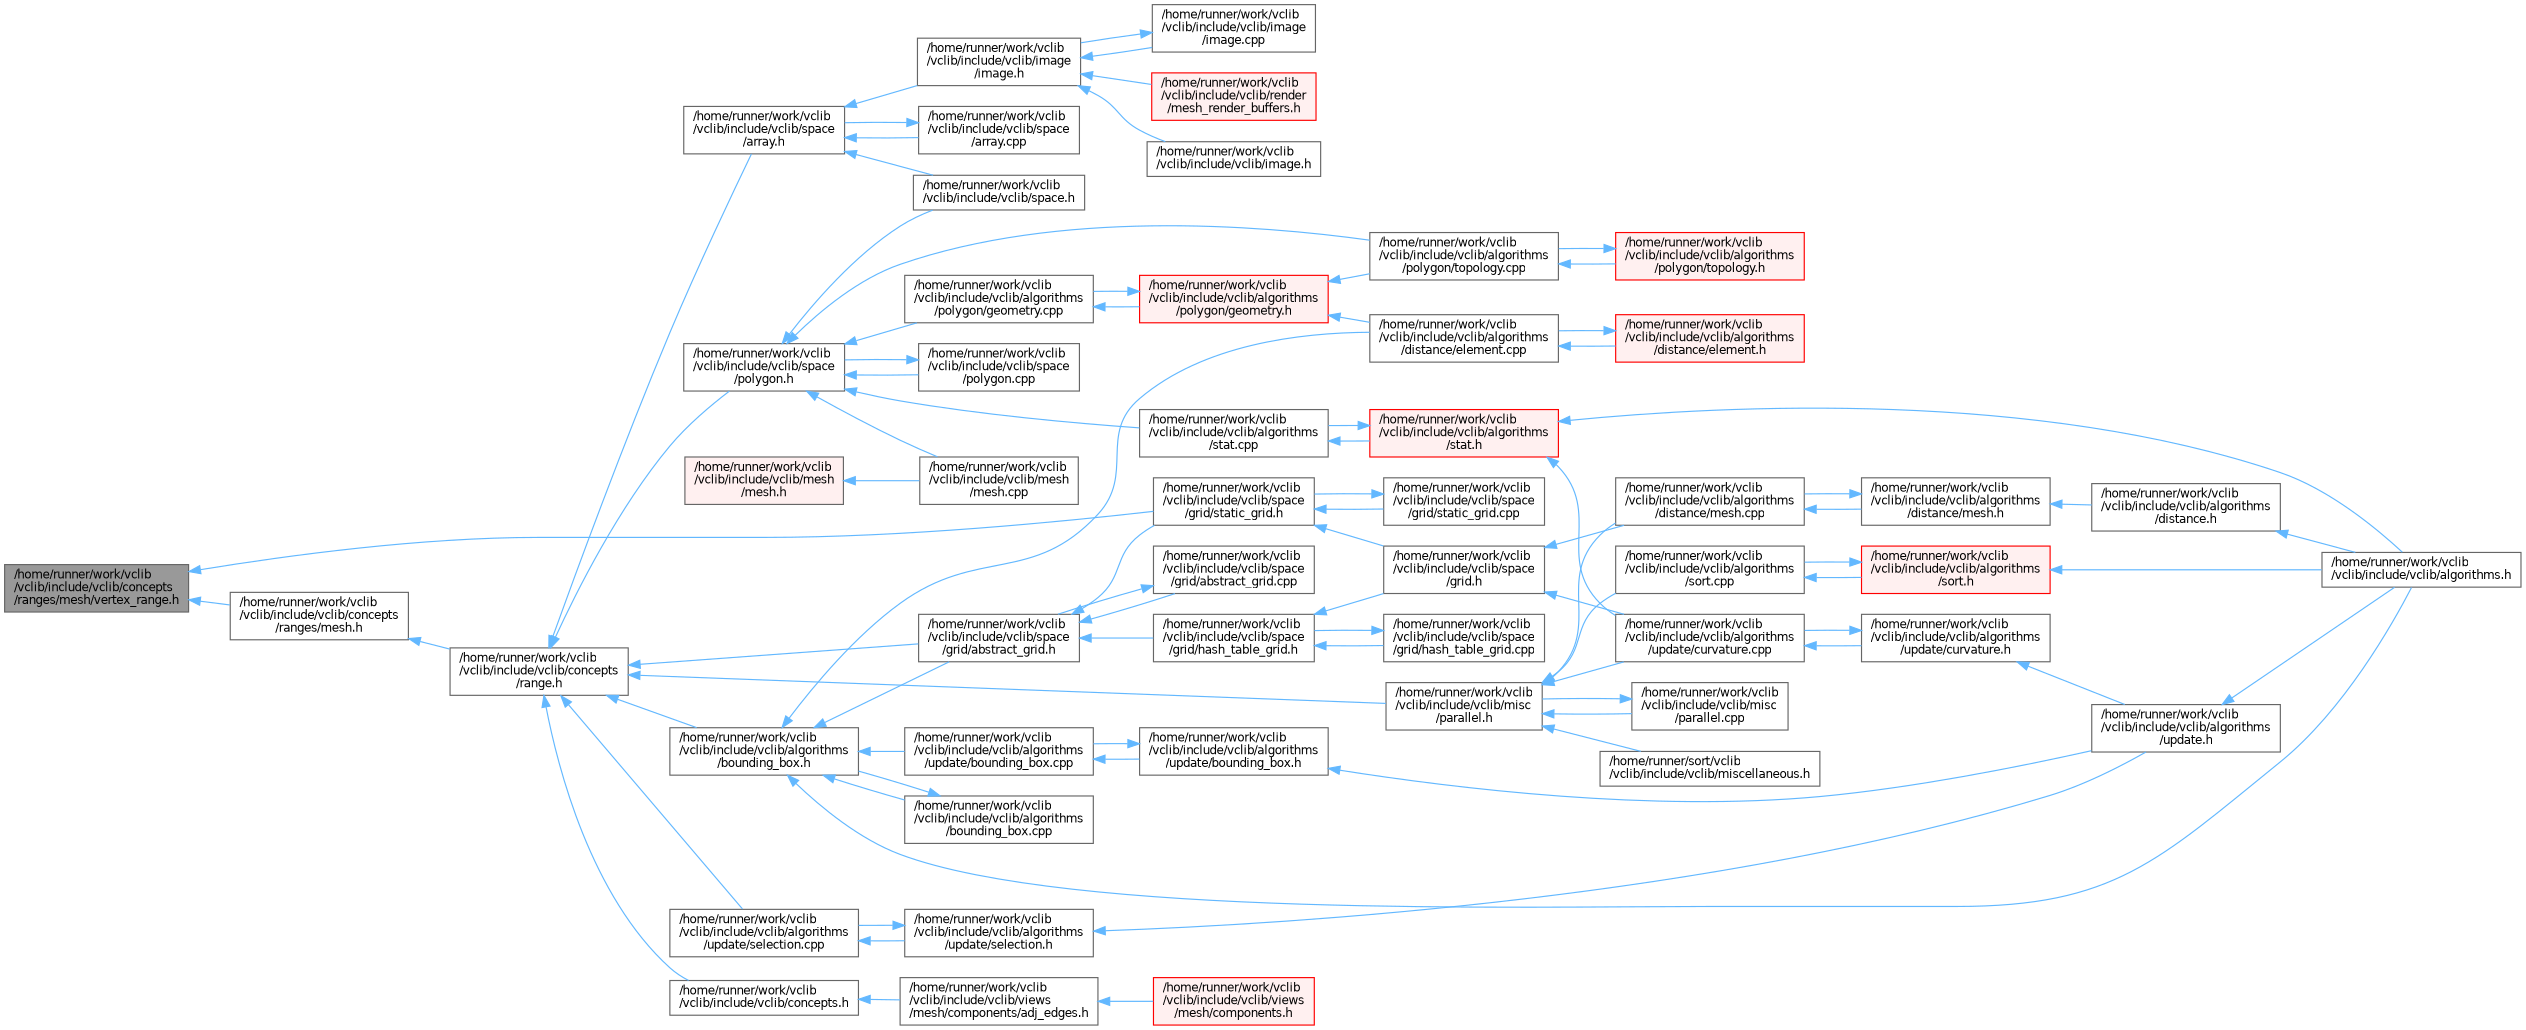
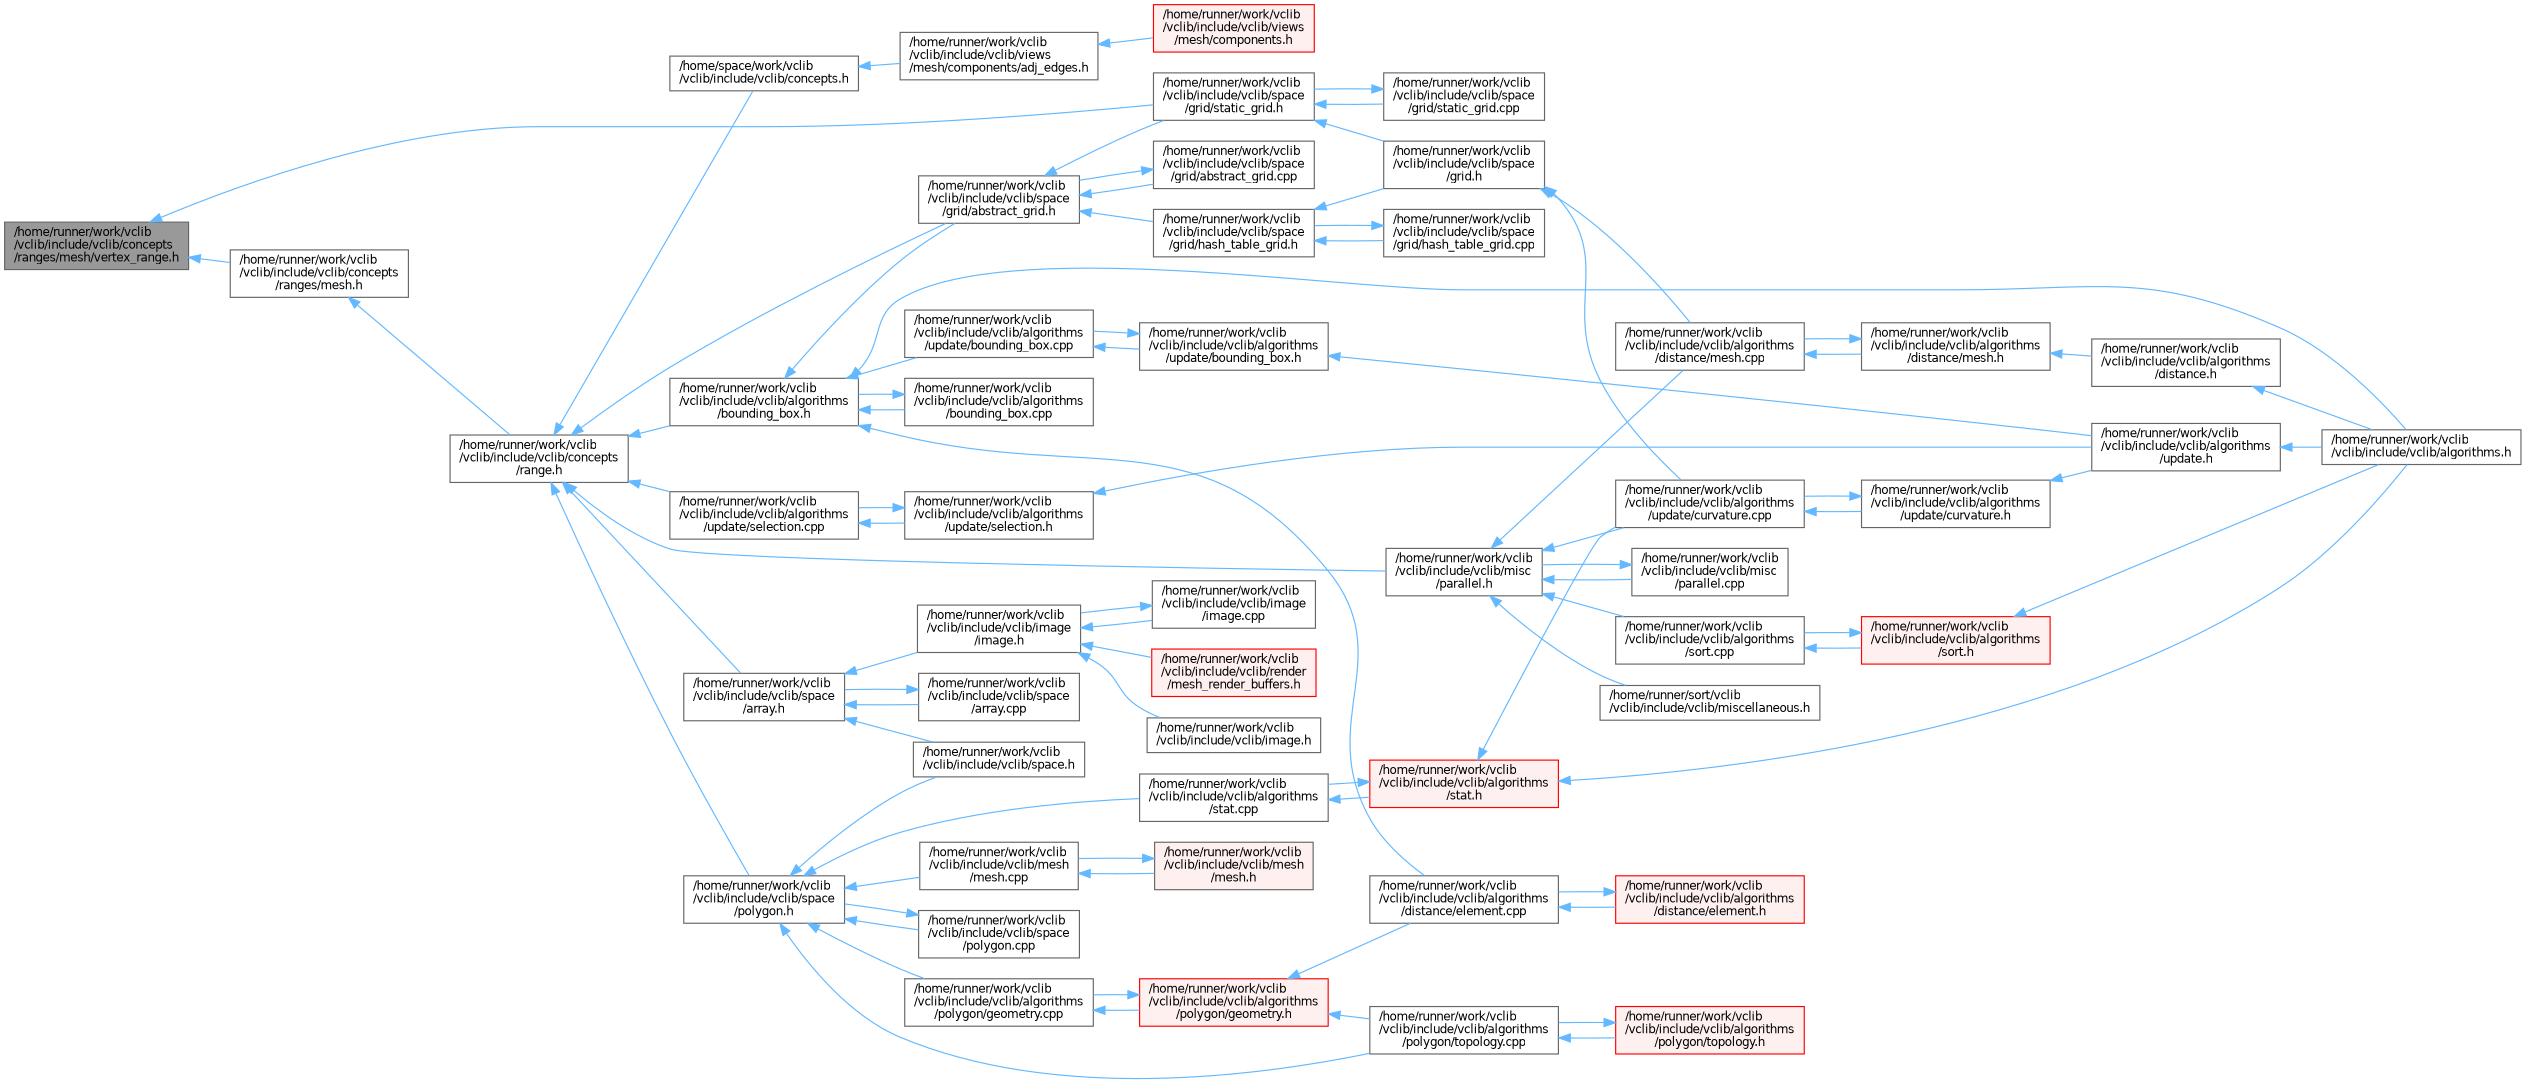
edge "/home/runner/work/vclib /vclib/include/vclib/mesh /mesh.h" -> "/home/runner/work/vclib /vclib/include/vclib/mesh /mesh.cpp": added
node "/home/runner/work/vclib /vclib/include/vclib/concepts.h": label "/home/runner/work/vclib /vclib/include/vclib/concepts.h" -> "/home/space/work/vclib /vclib/include/vclib/concepts.h"
